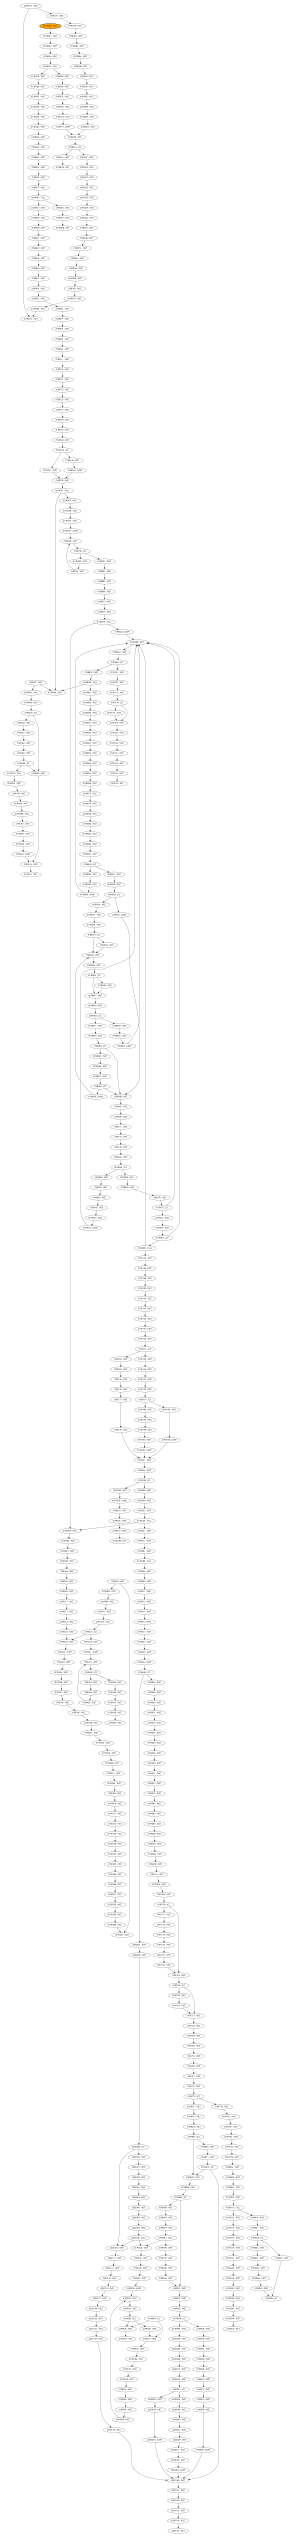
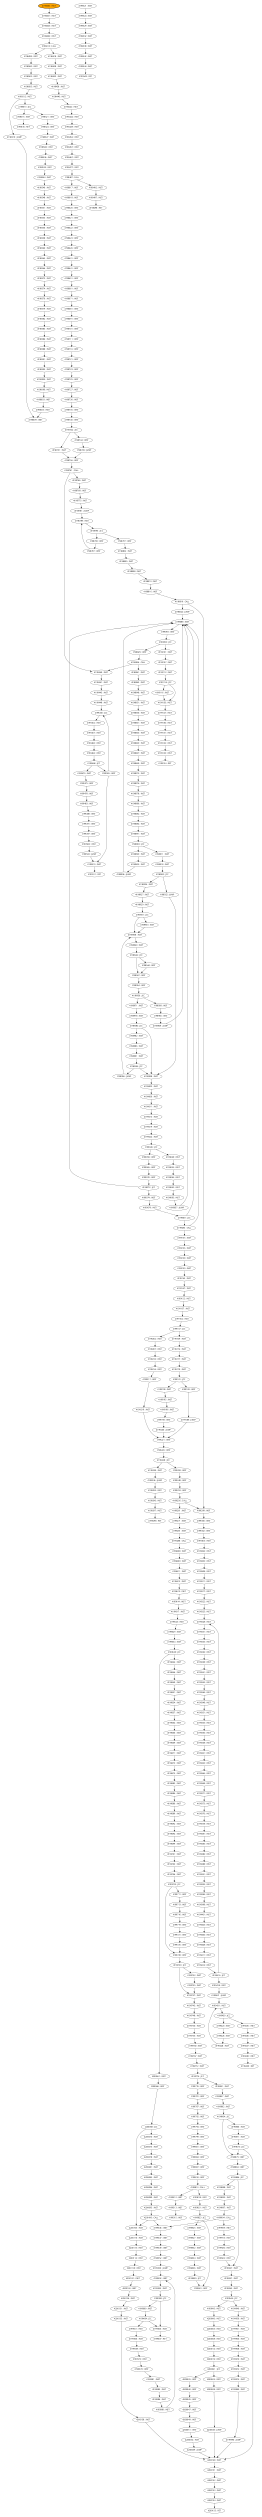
edge "4198609 : INST" -> "4198613 : JCC": now "4198512 : INST" -> "4198613 : JCC"
edge "4198574 : INST" -> "4198572 : INST": reversed
edge "4199441 : INST" -> "4199440 : INST": reversed
edge "4199450 : JCC" -> "4199505 : INST": reversed
edge "4199403 : INST" -> "4199401 : INST": reversed
node "4199518 : INST": removed
edge "4199841 : INST" -> "4199839 : JCC": reversed
edge "4199600 : INST" -> "4199561 : INST": now "4199600 : INST" -> "4199604 : JCC"
